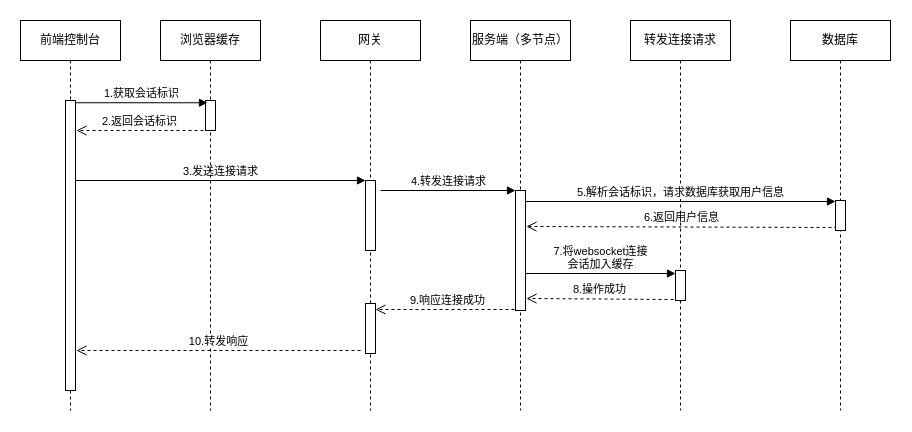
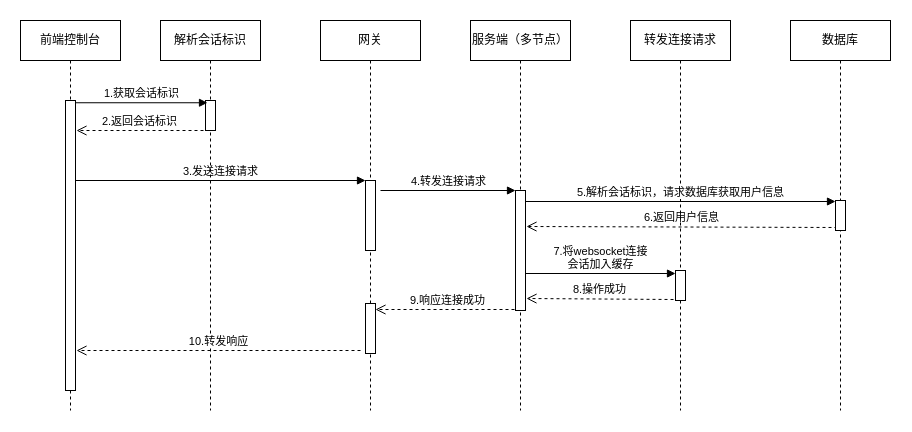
node "浏览器缓存": label "浏览器缓存" -> "解析会话标识"
